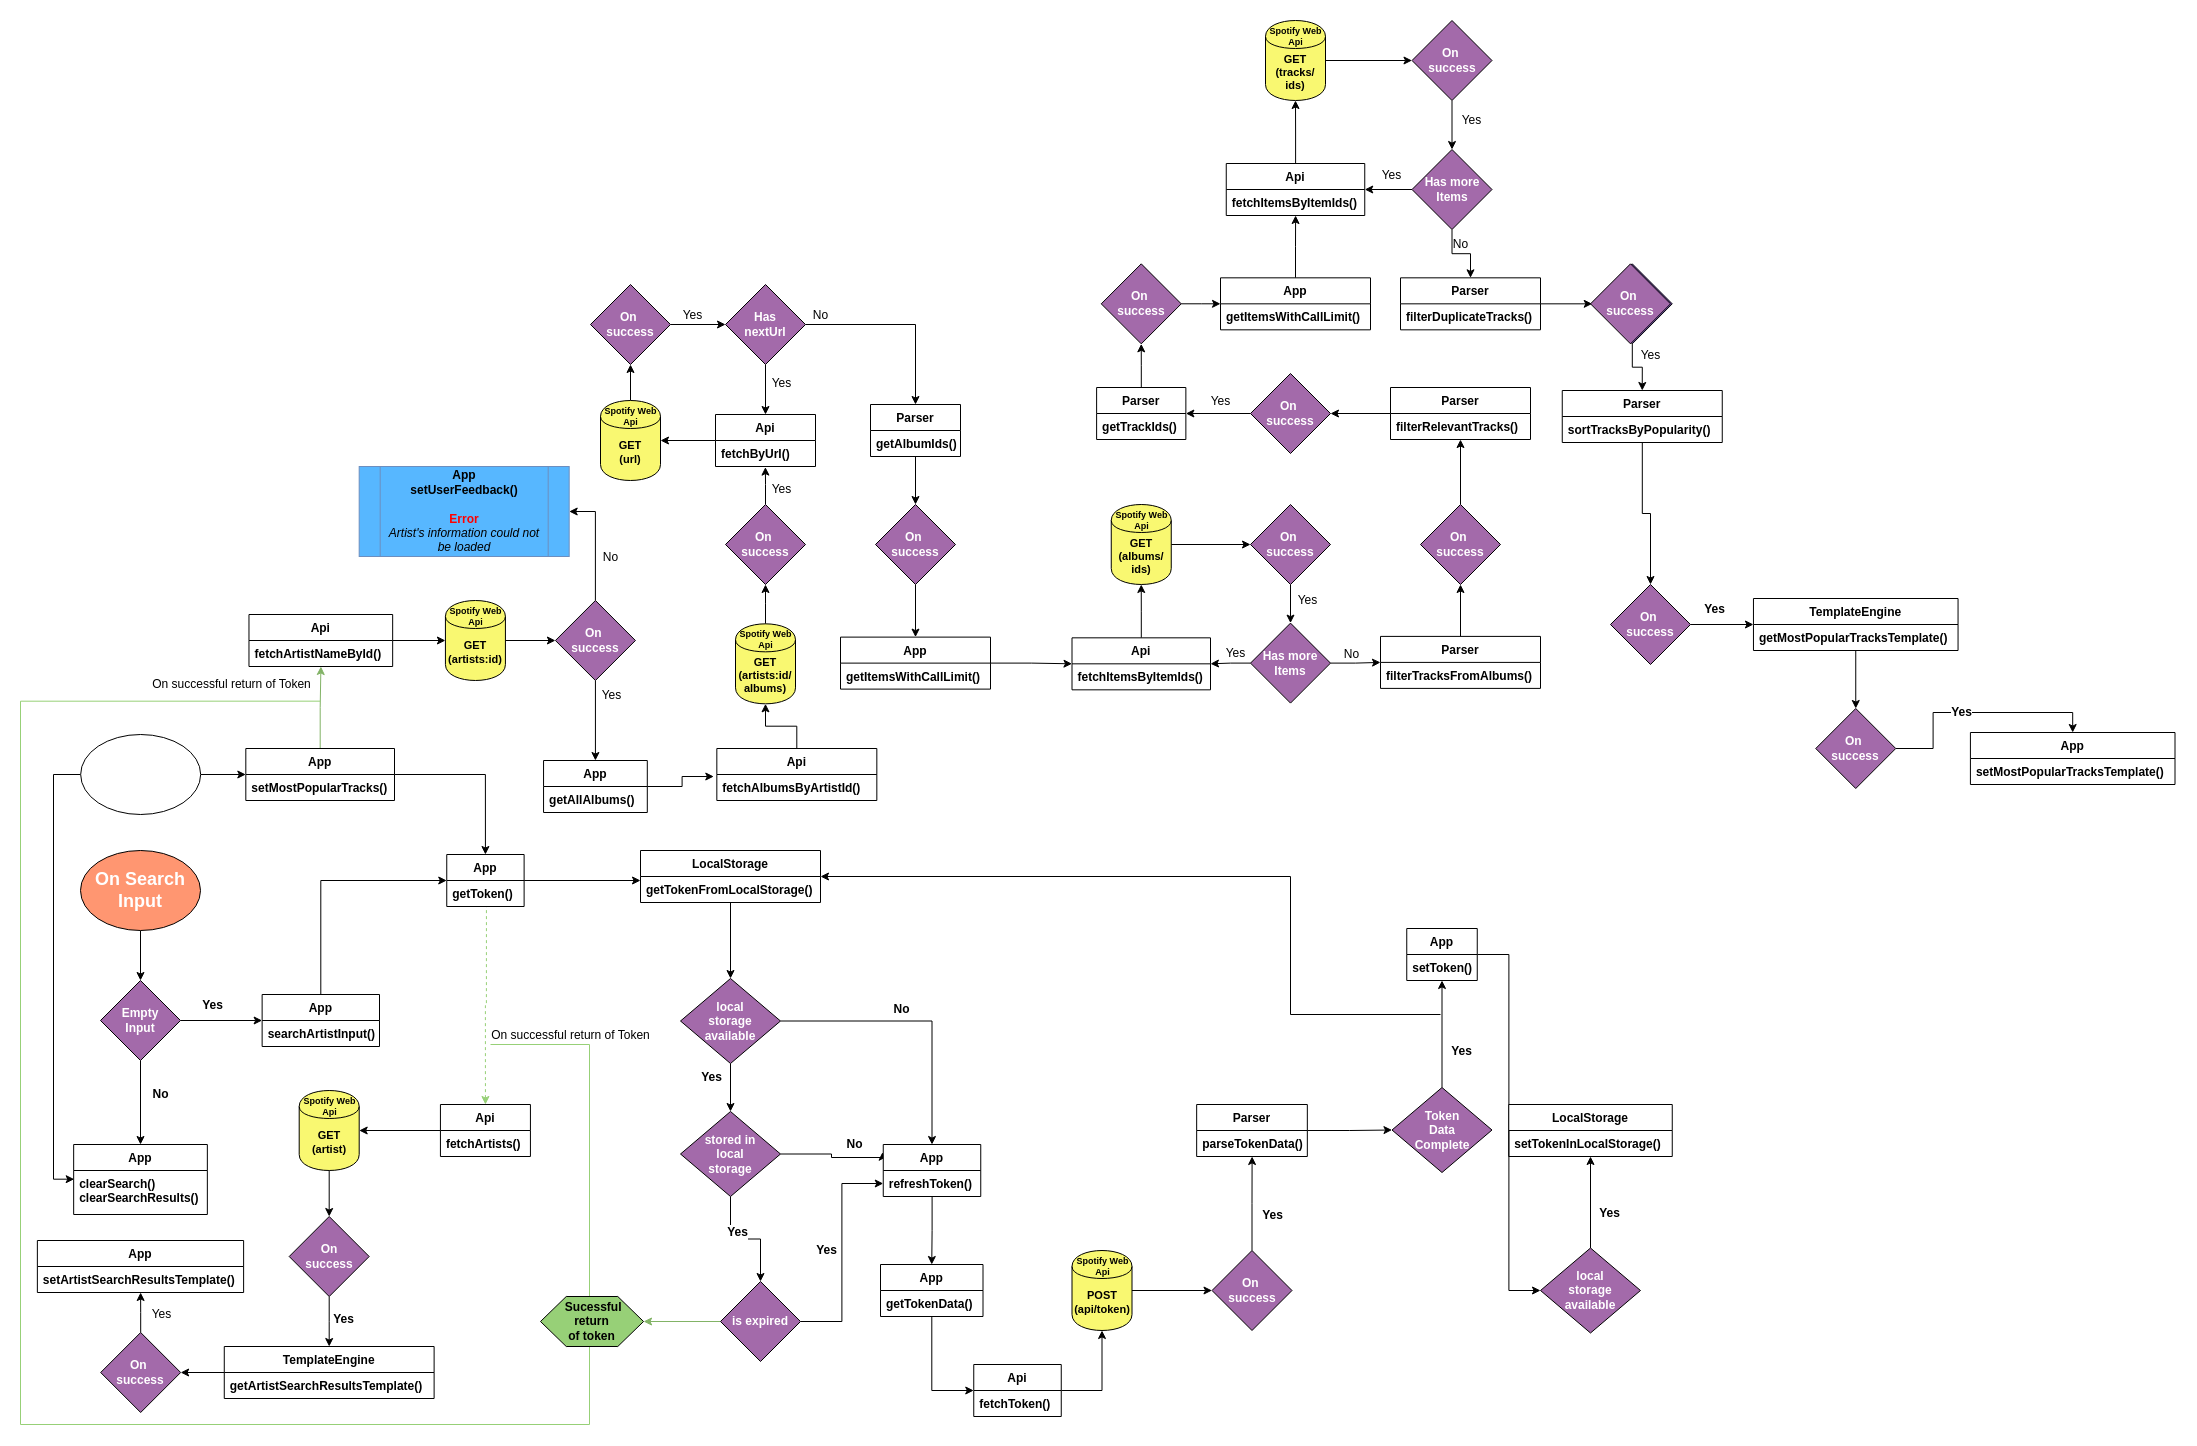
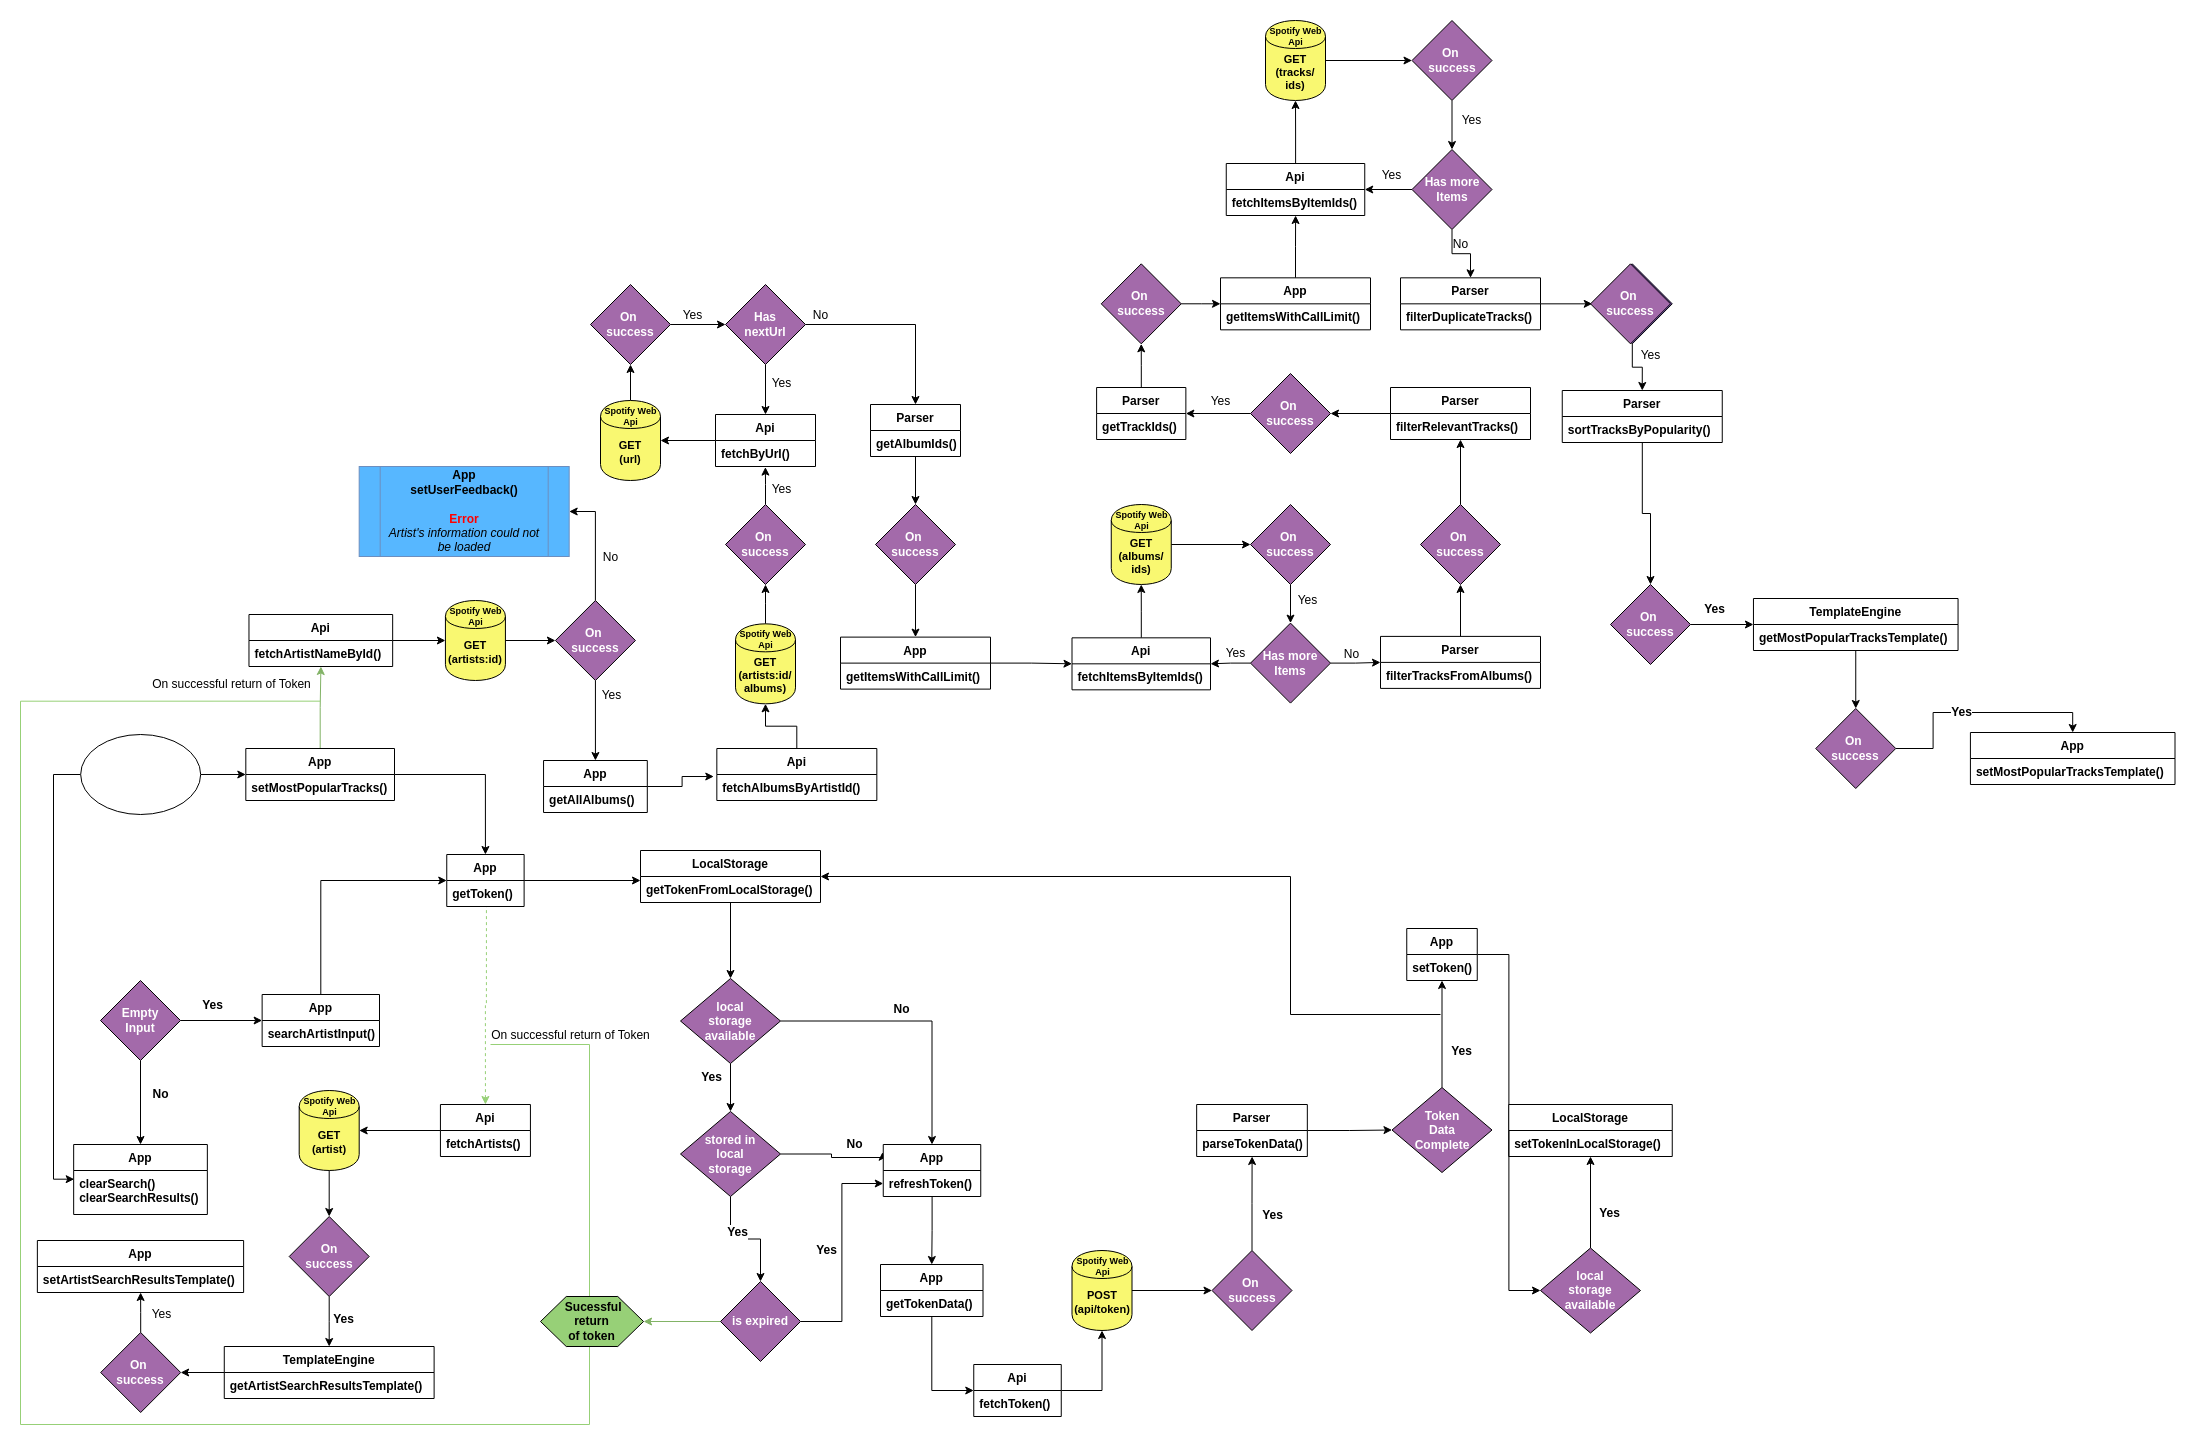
node "On Search Input": removed
edge "On Search Input" -> "Empty Input": removed
